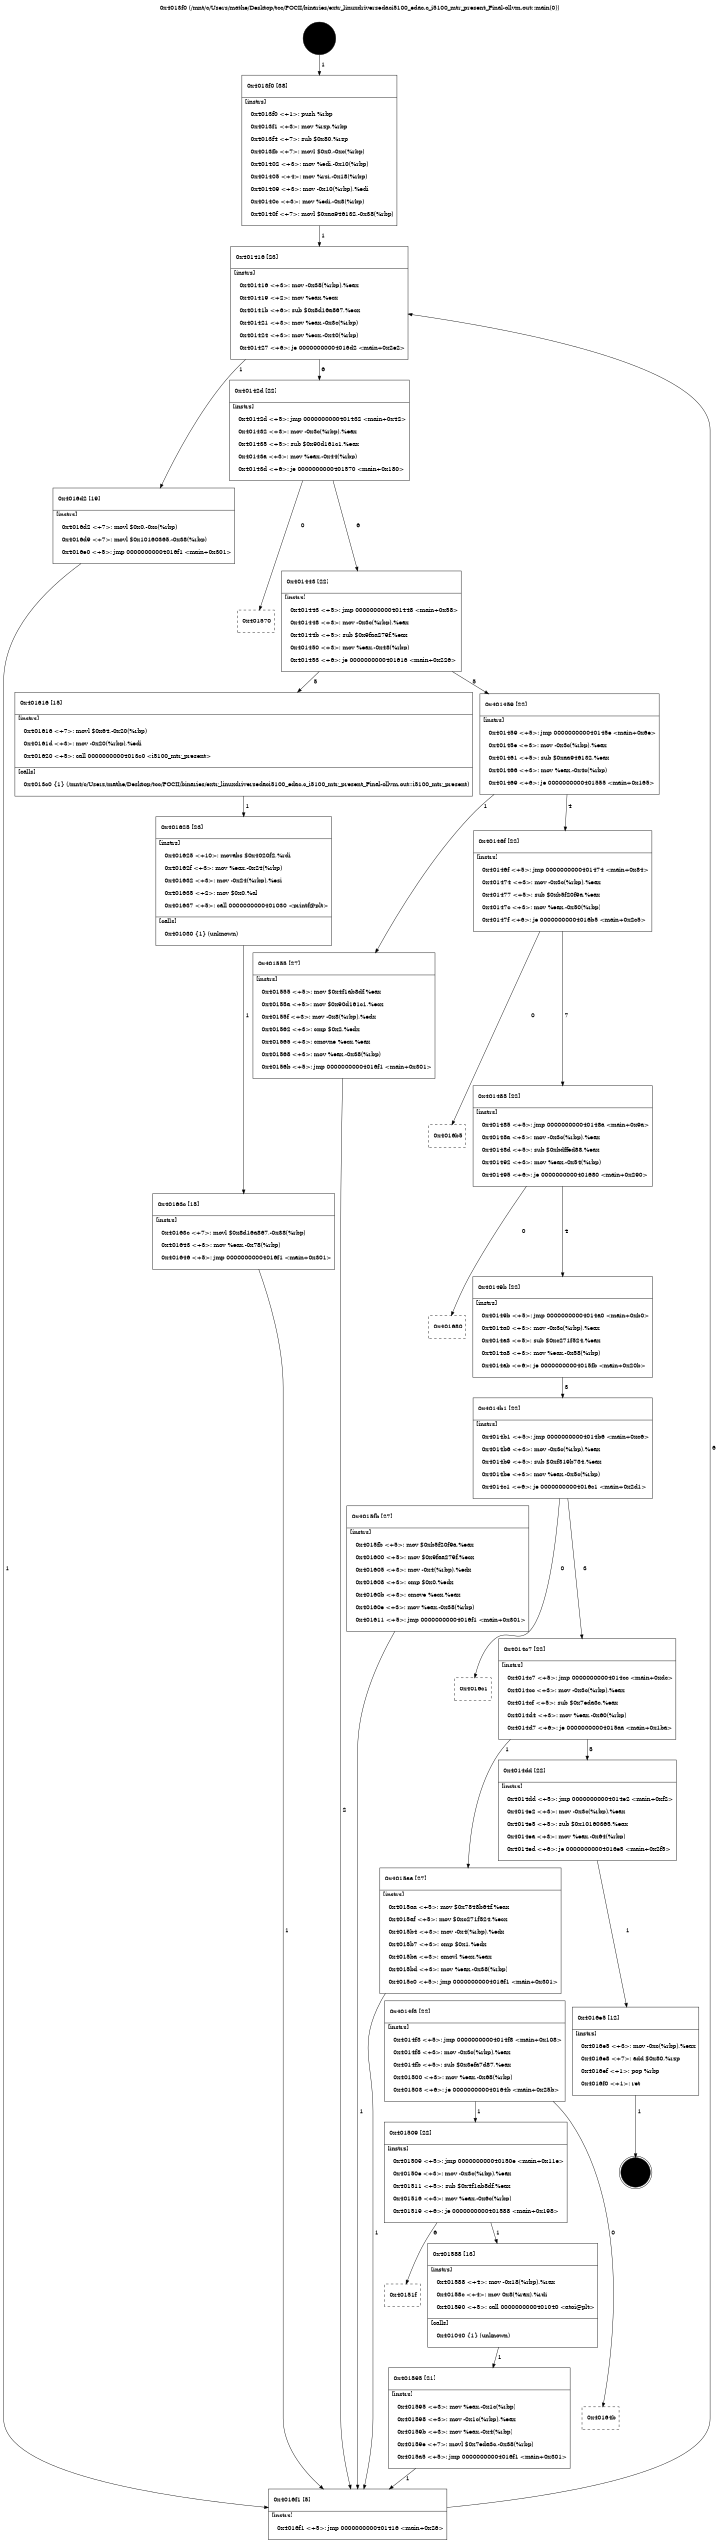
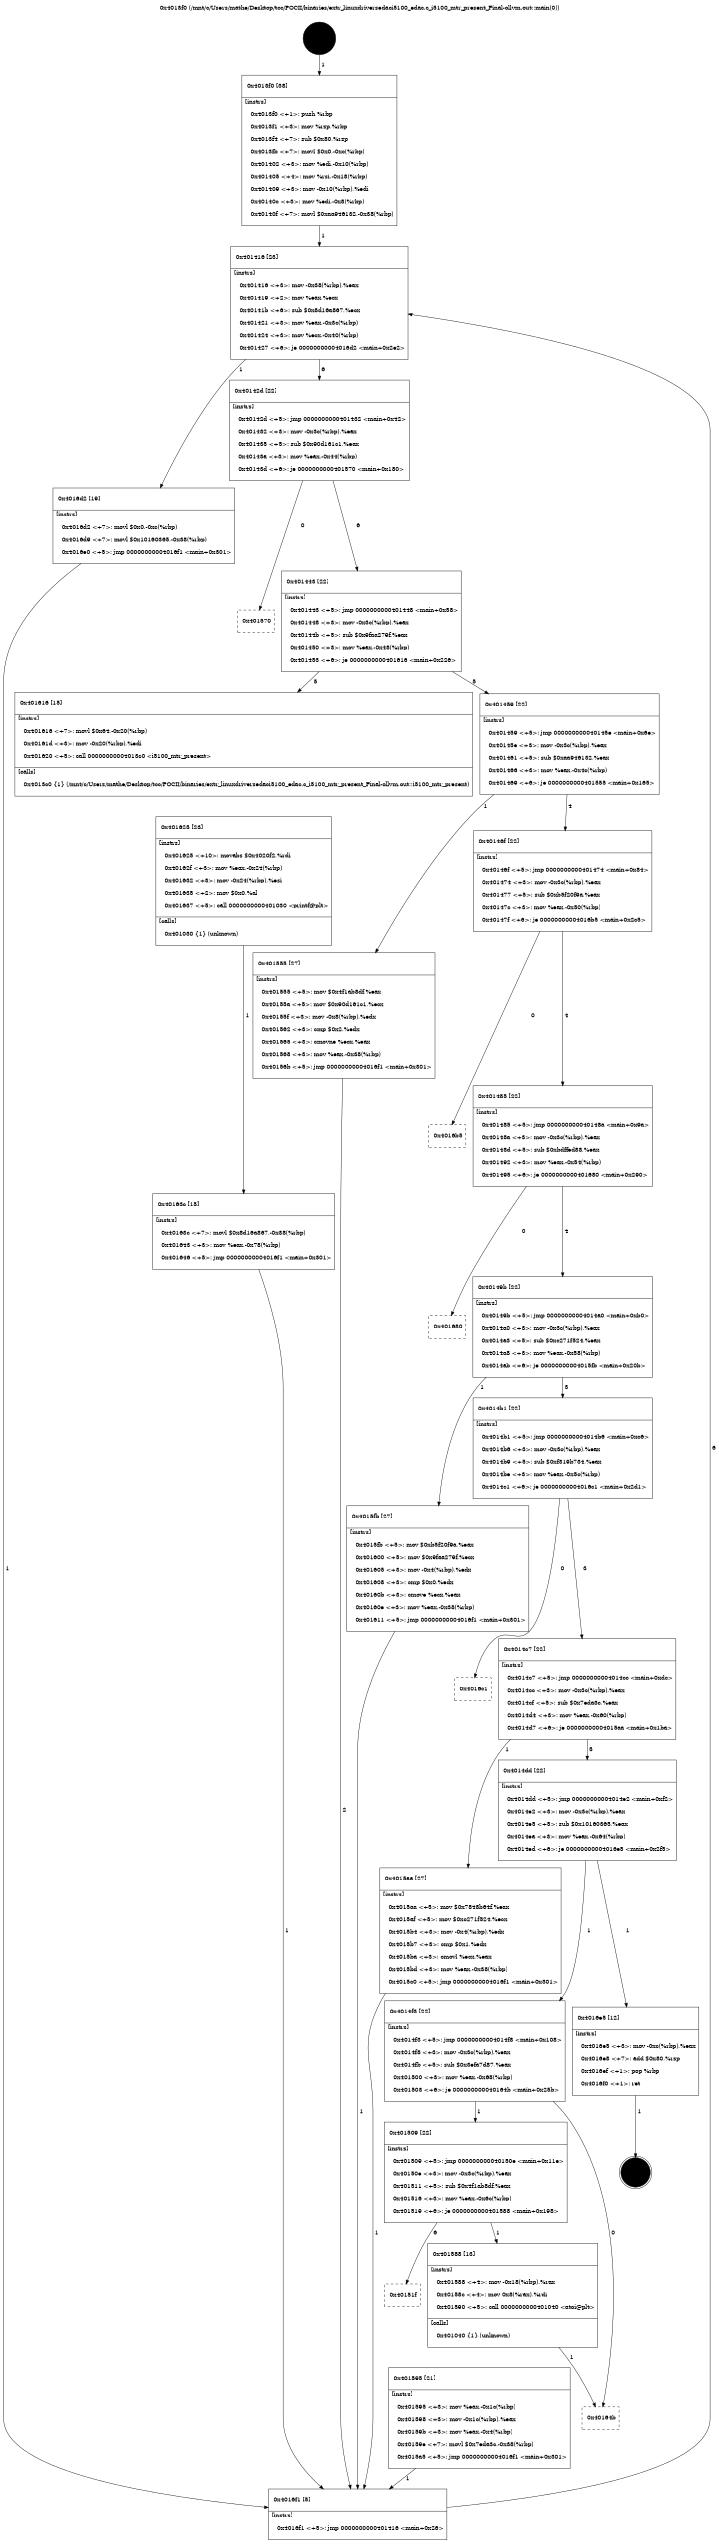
edge "0x401616 [15]" -> "0x401625 [23]": removed, label "1"
edge "0x40146f [22]" -> "0x401485 [22]": label " 7" -> " 4"
edge "0x40149b [22]" -> "0x4015fb [27]": added, label "1"
edge "0x4014dd [22]" -> "0x4014f3 [22]": added, label "1"
edge "0x401588 [13]" -> "0x401595 [21]": now "0x401588 [13]" -> "0x40164b"
